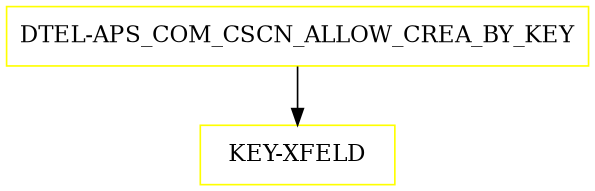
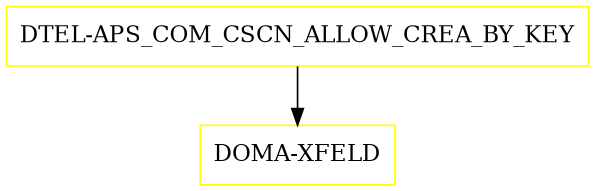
node "KEY-XFELD": label "KEY-XFELD" -> "DOMA-XFELD"
